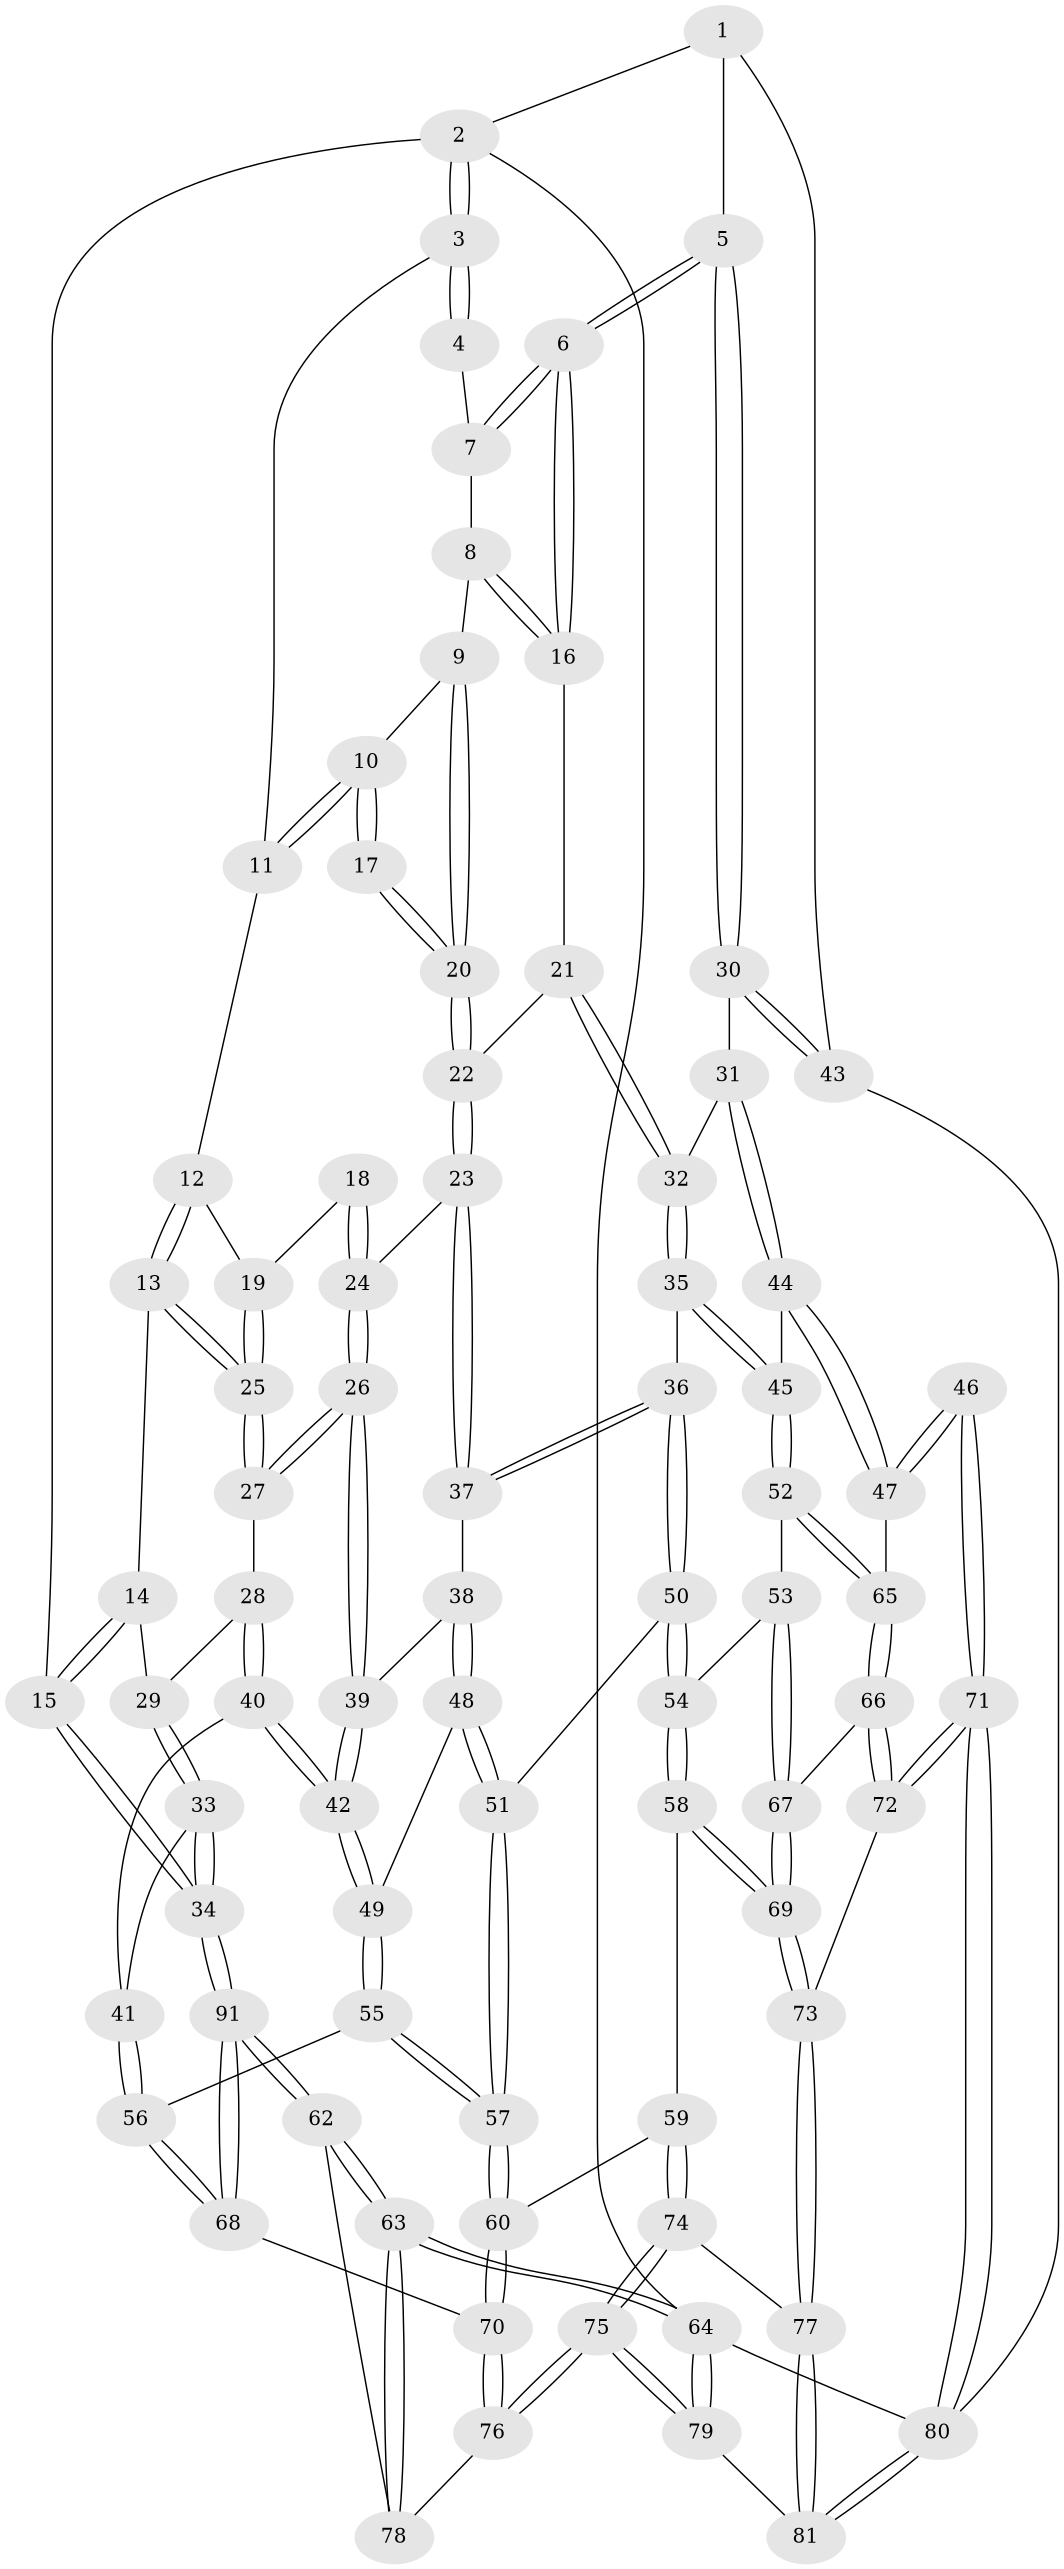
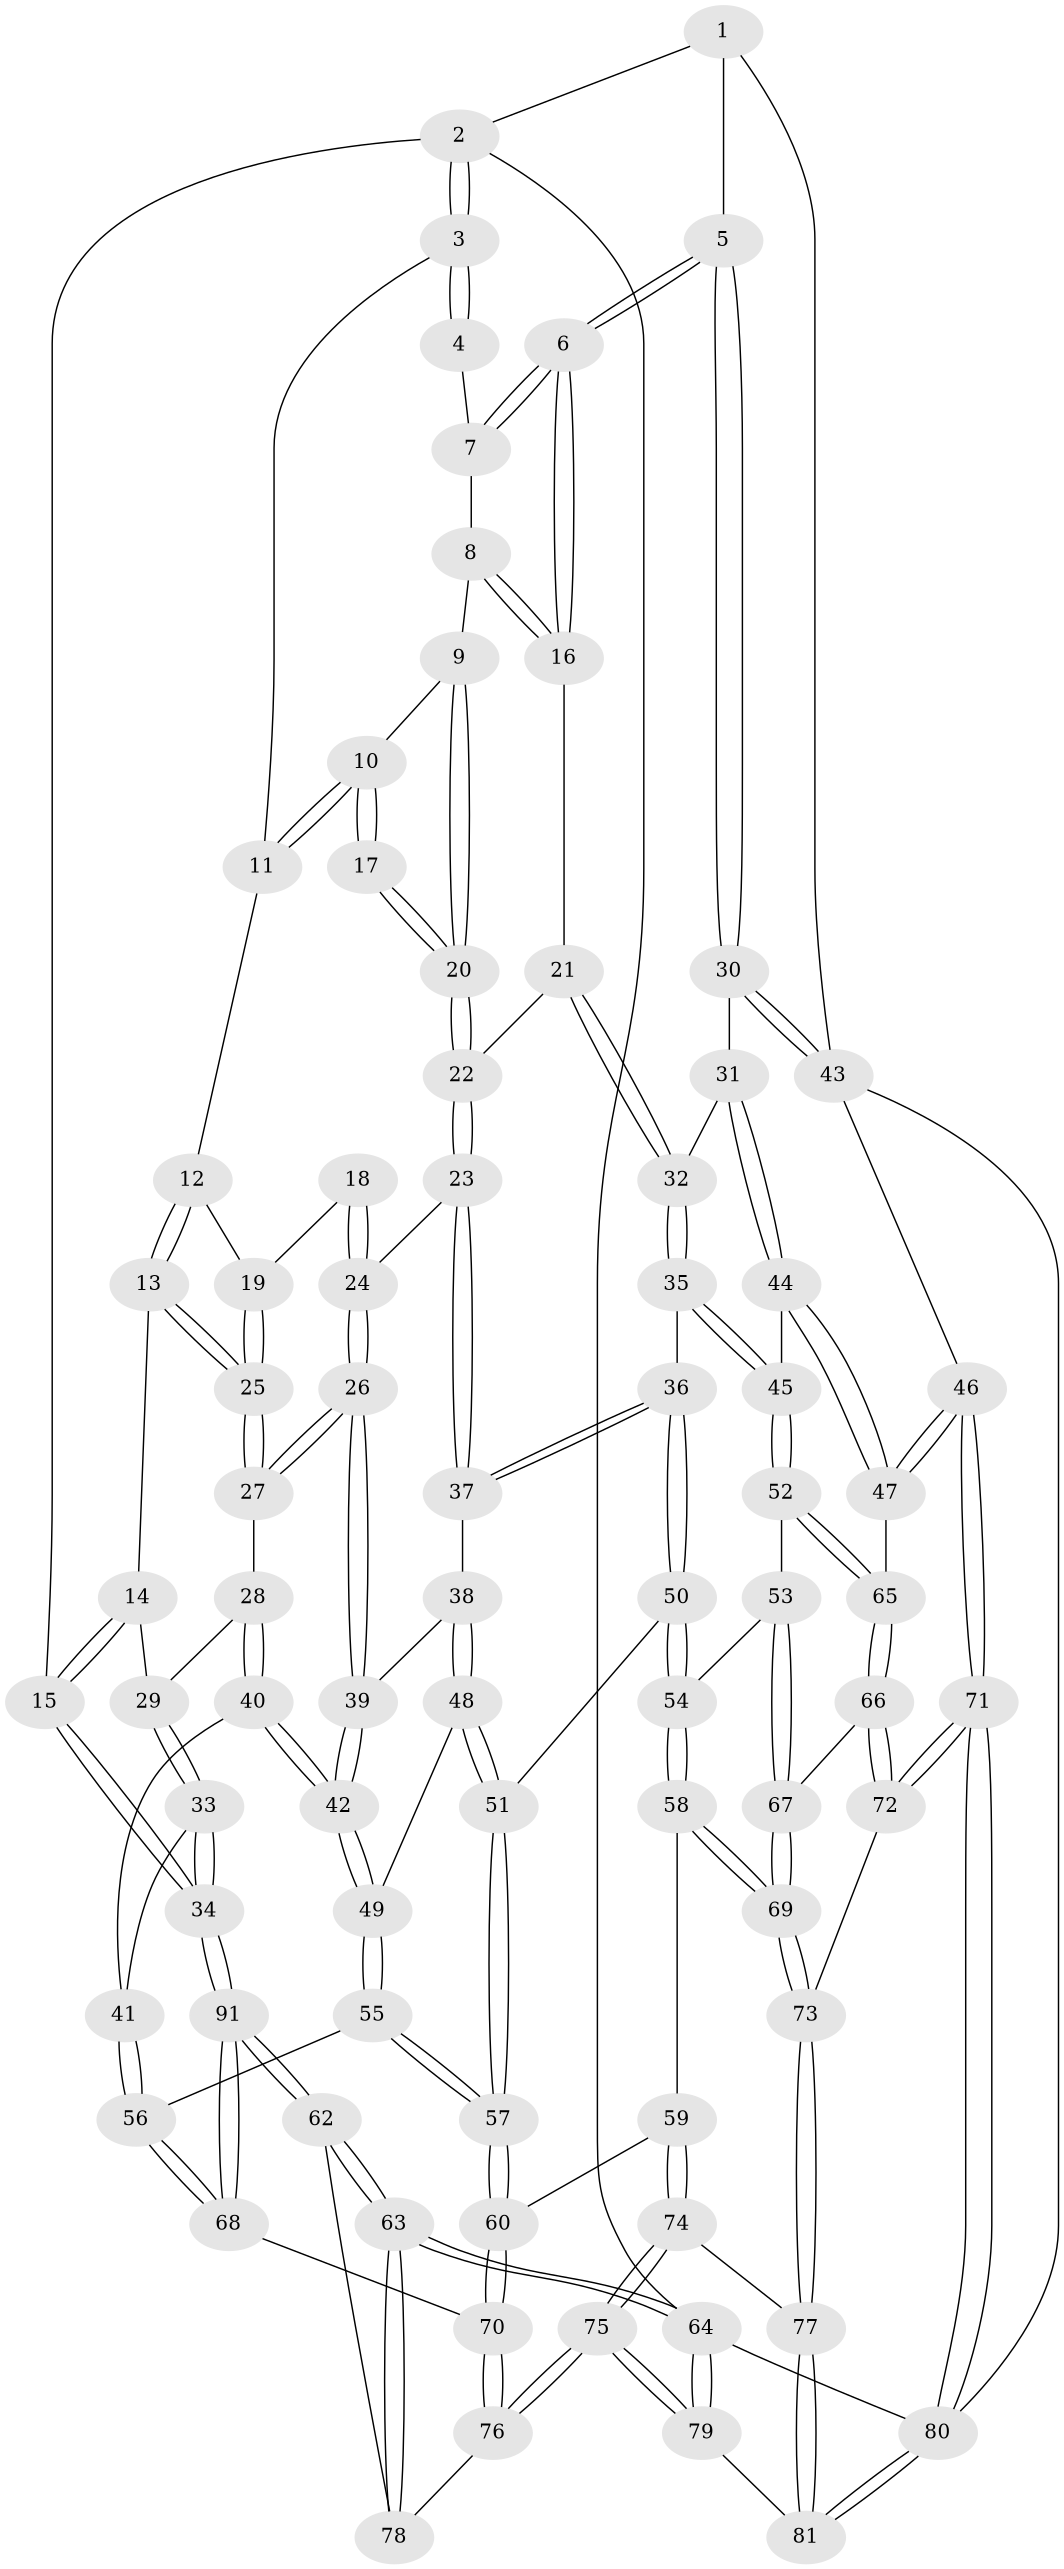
edge "43" -- "46": added
